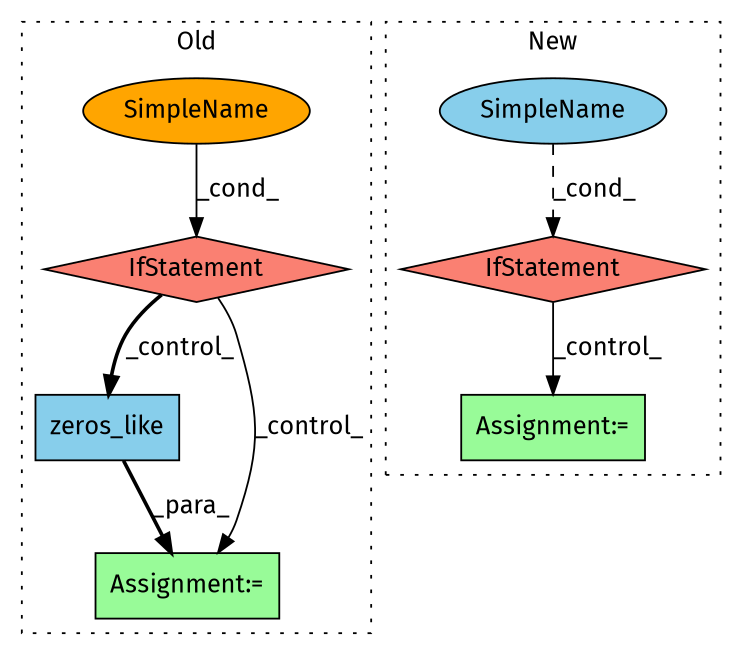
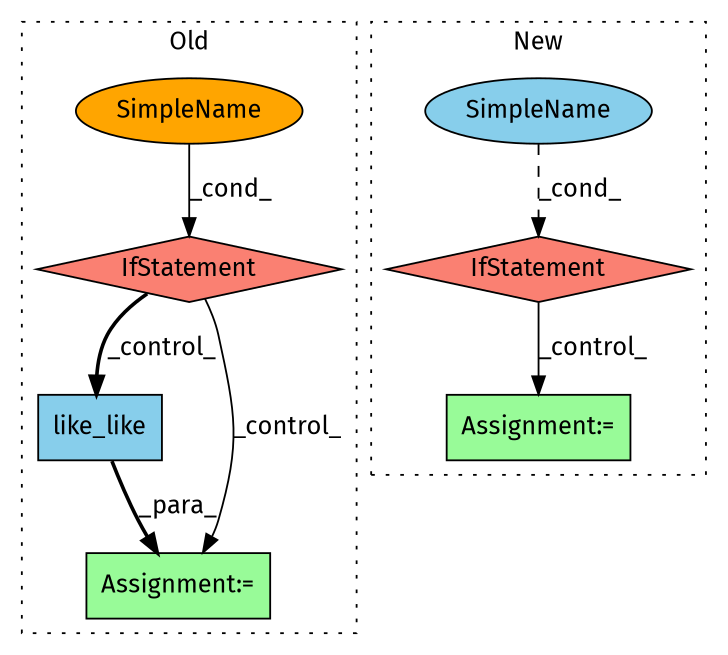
node "zeros_like": label "zeros_like" -> "like_like"
